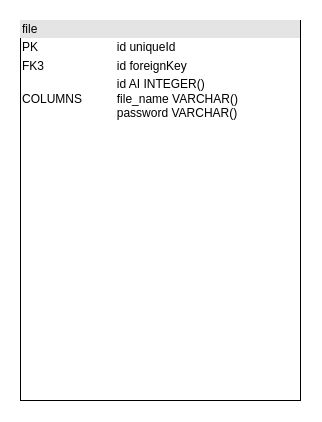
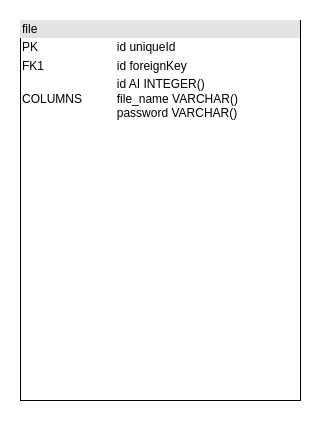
node "file PK id uniqueId FK3 id foreignKey COLUMNS id AI INTEGER() file_name VARCHAR() password VARCHAR()": label "file PK id uniqueId FK3 id foreignKey COLUMNS id AI INTEGER() file_name VARCHAR() password VARCHAR()" -> "file PK id uniqueId FK1 id foreignKey COLUMNS id AI INTEGER() file_name VARCHAR() password VARCHAR()"
